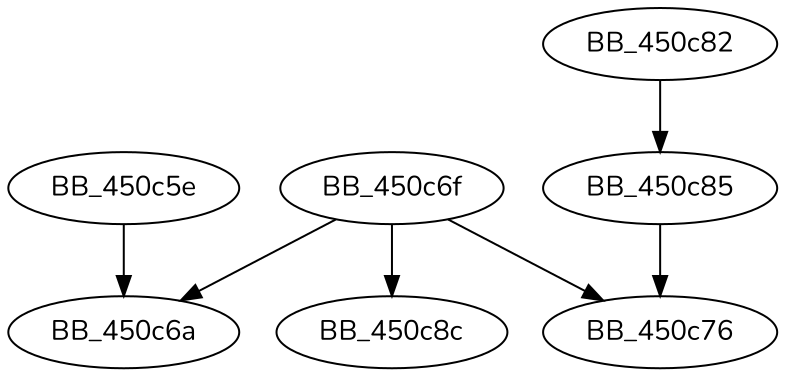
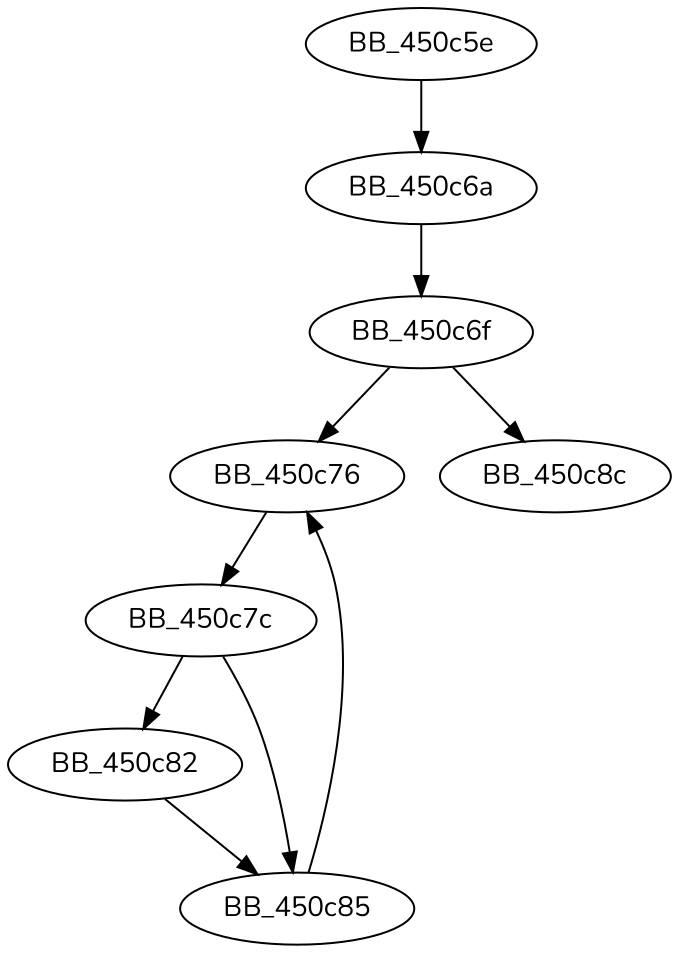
edge "BB_450c6f" -> "BB_450c6a": reversed
node "BB_450c7c": added
